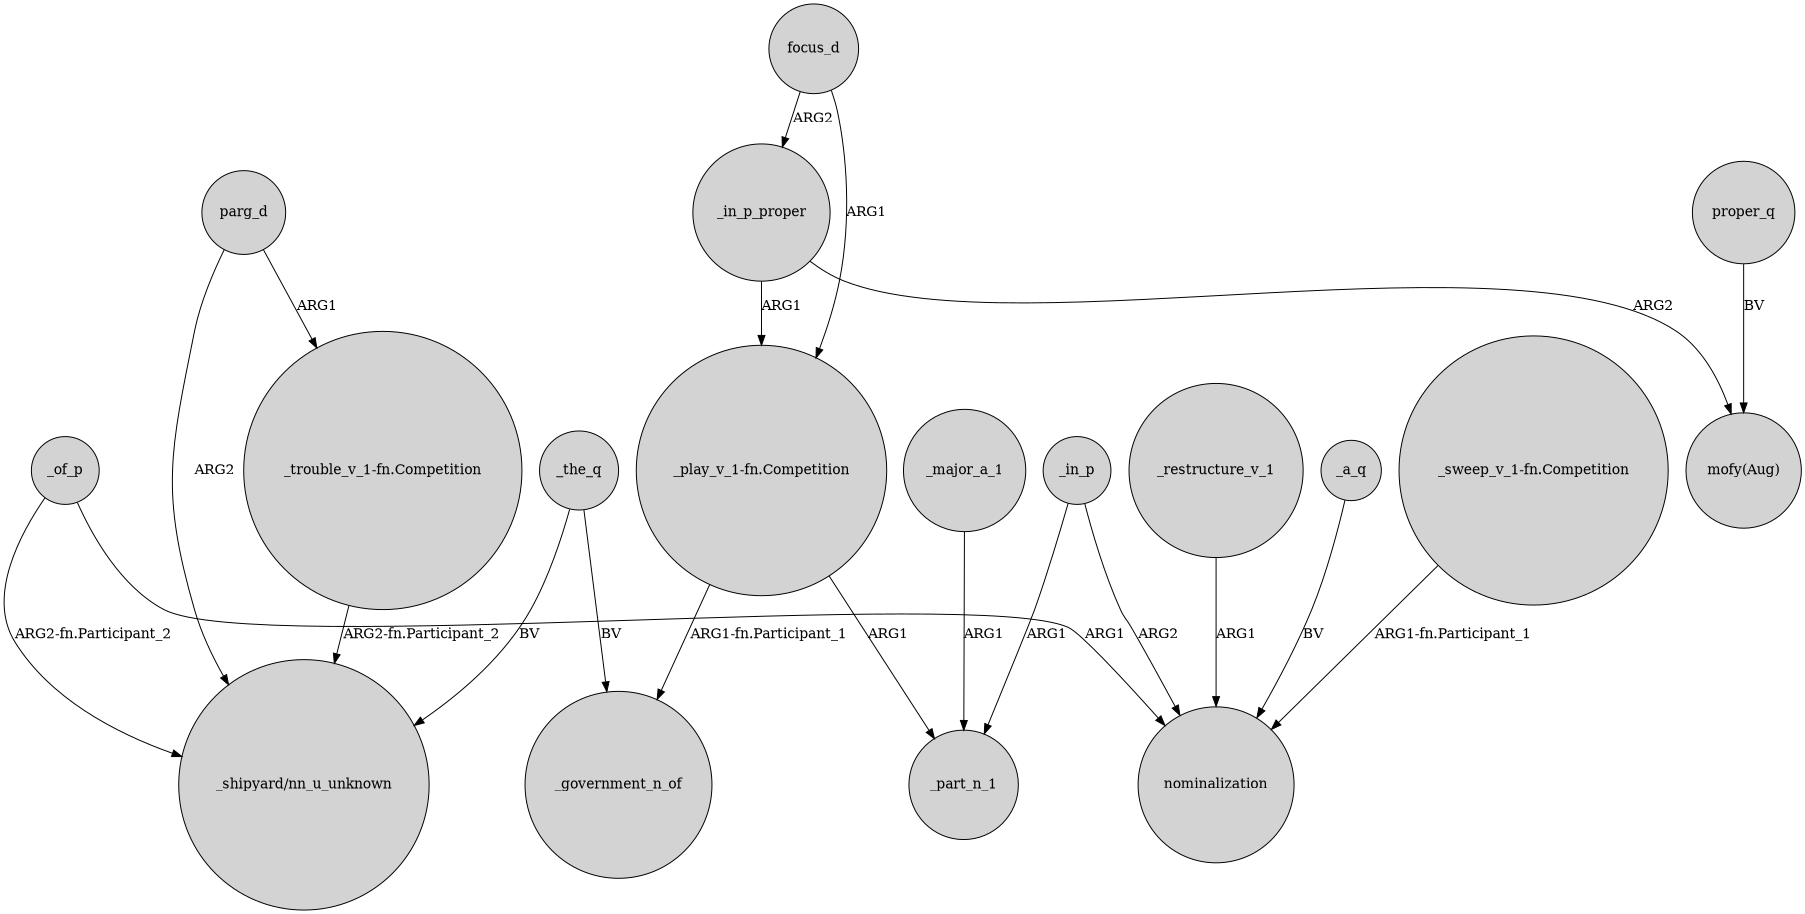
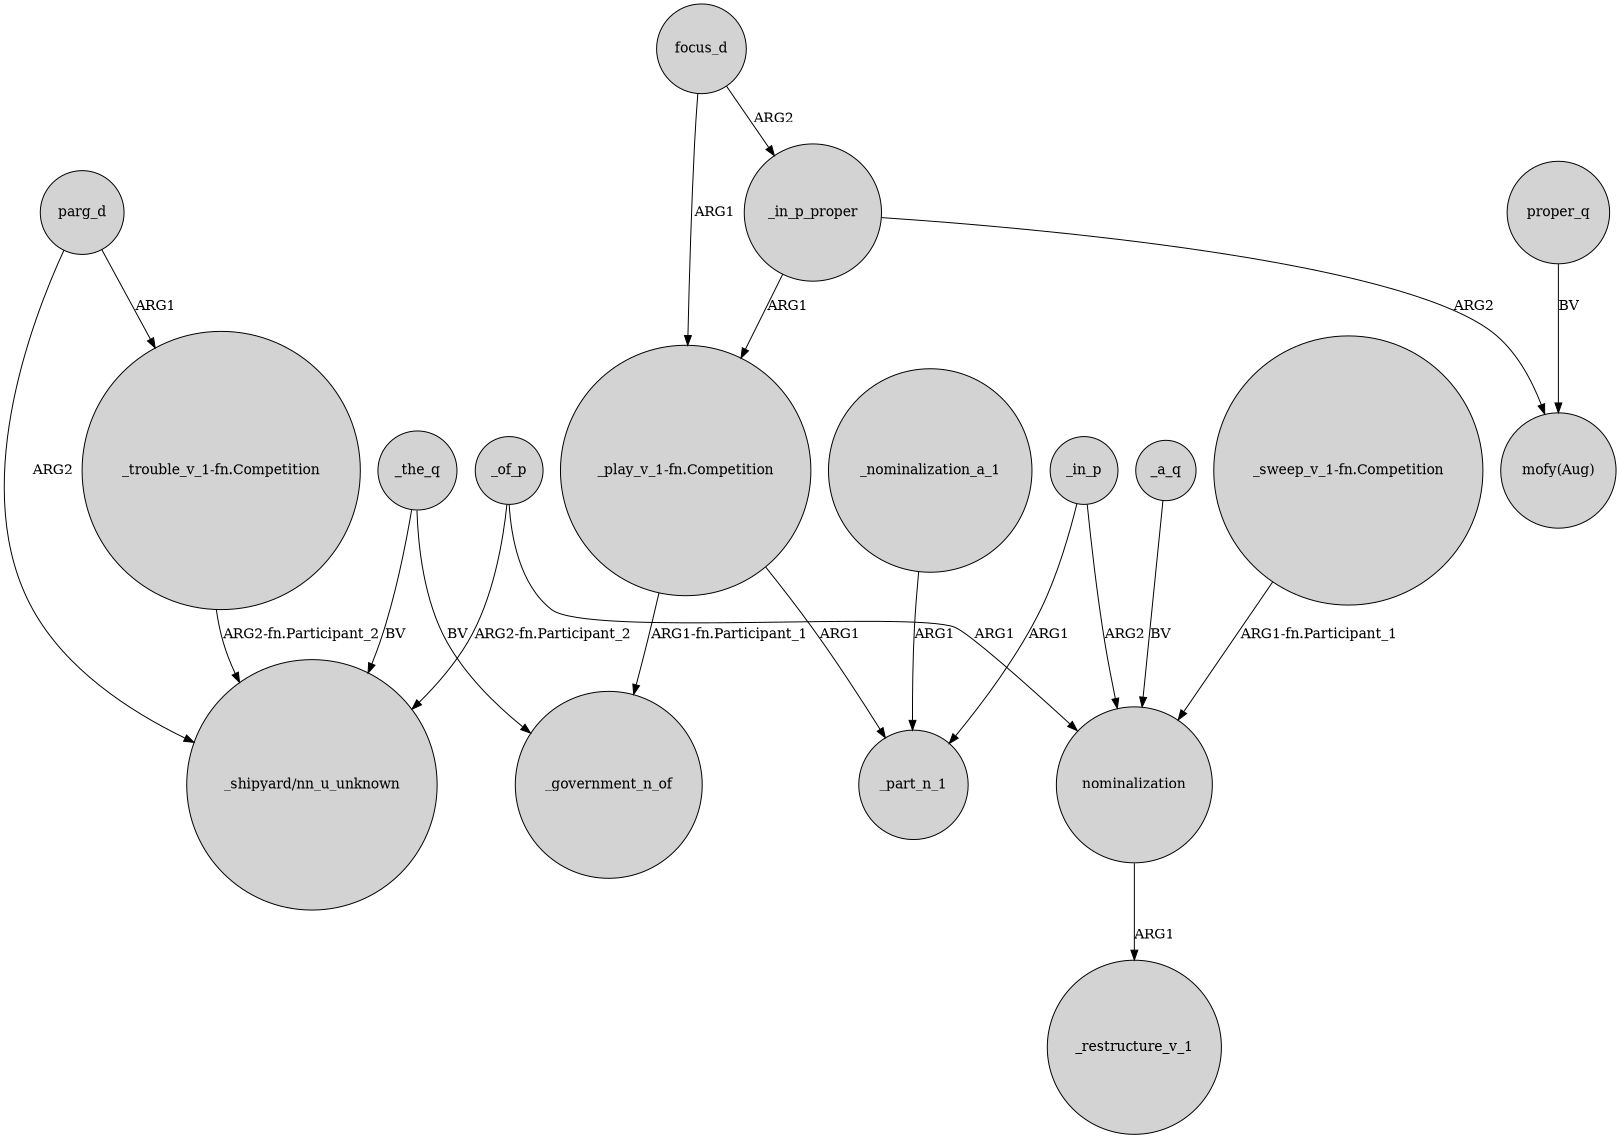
node "_major_a_1": label "_major_a_1" -> "_nominalization_a_1"
edge "_restructure_v_1" -> "nominalization": reversed
